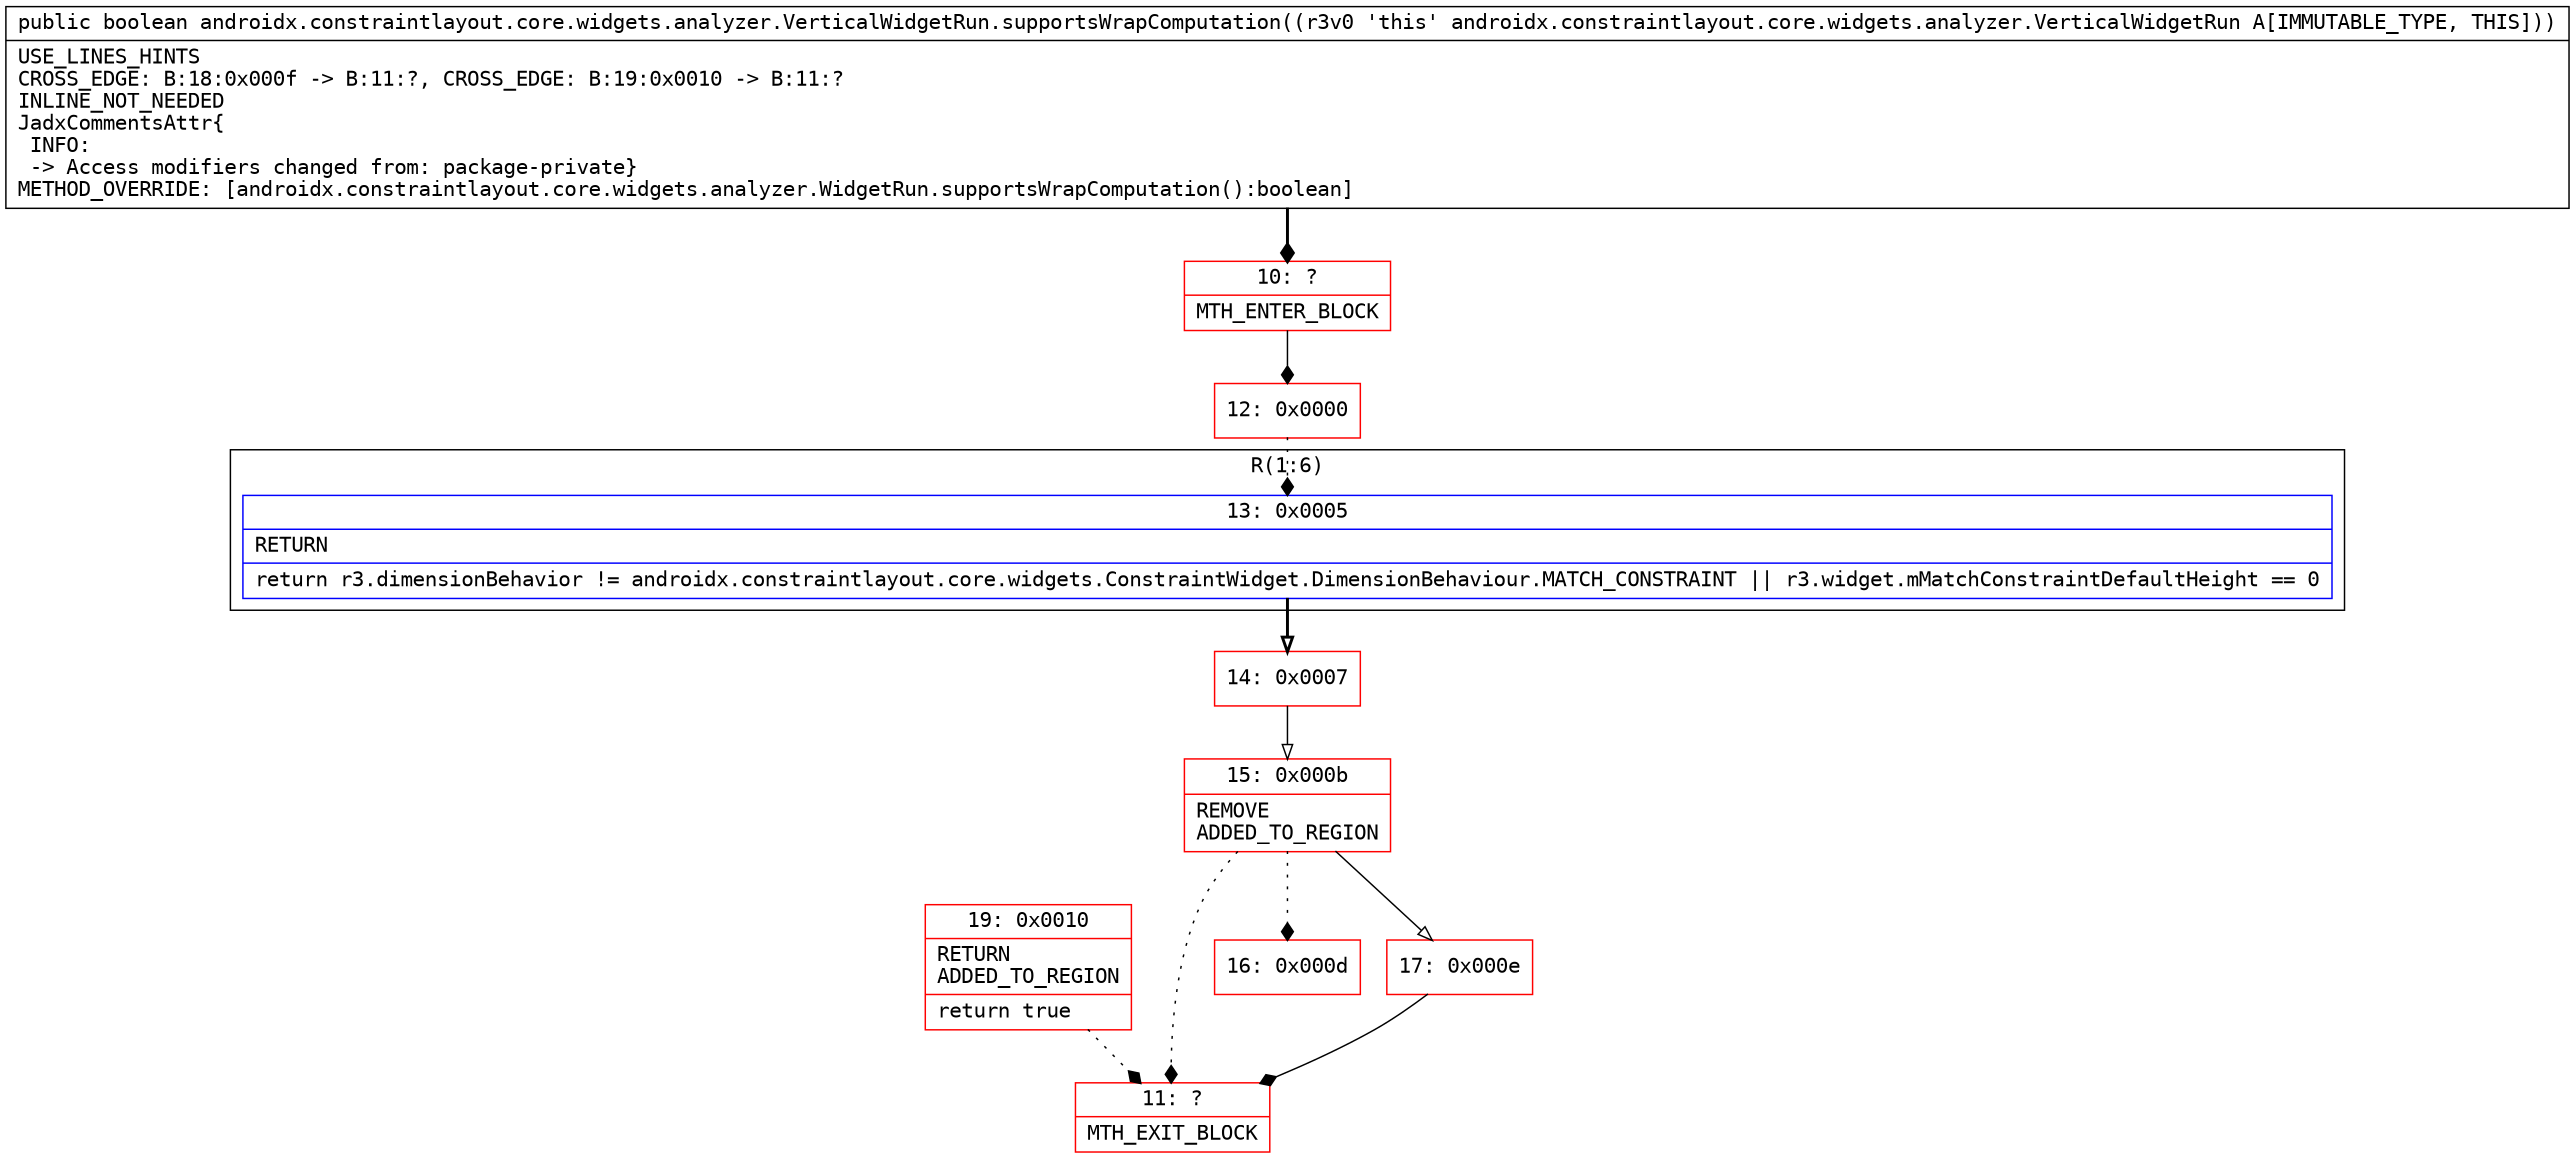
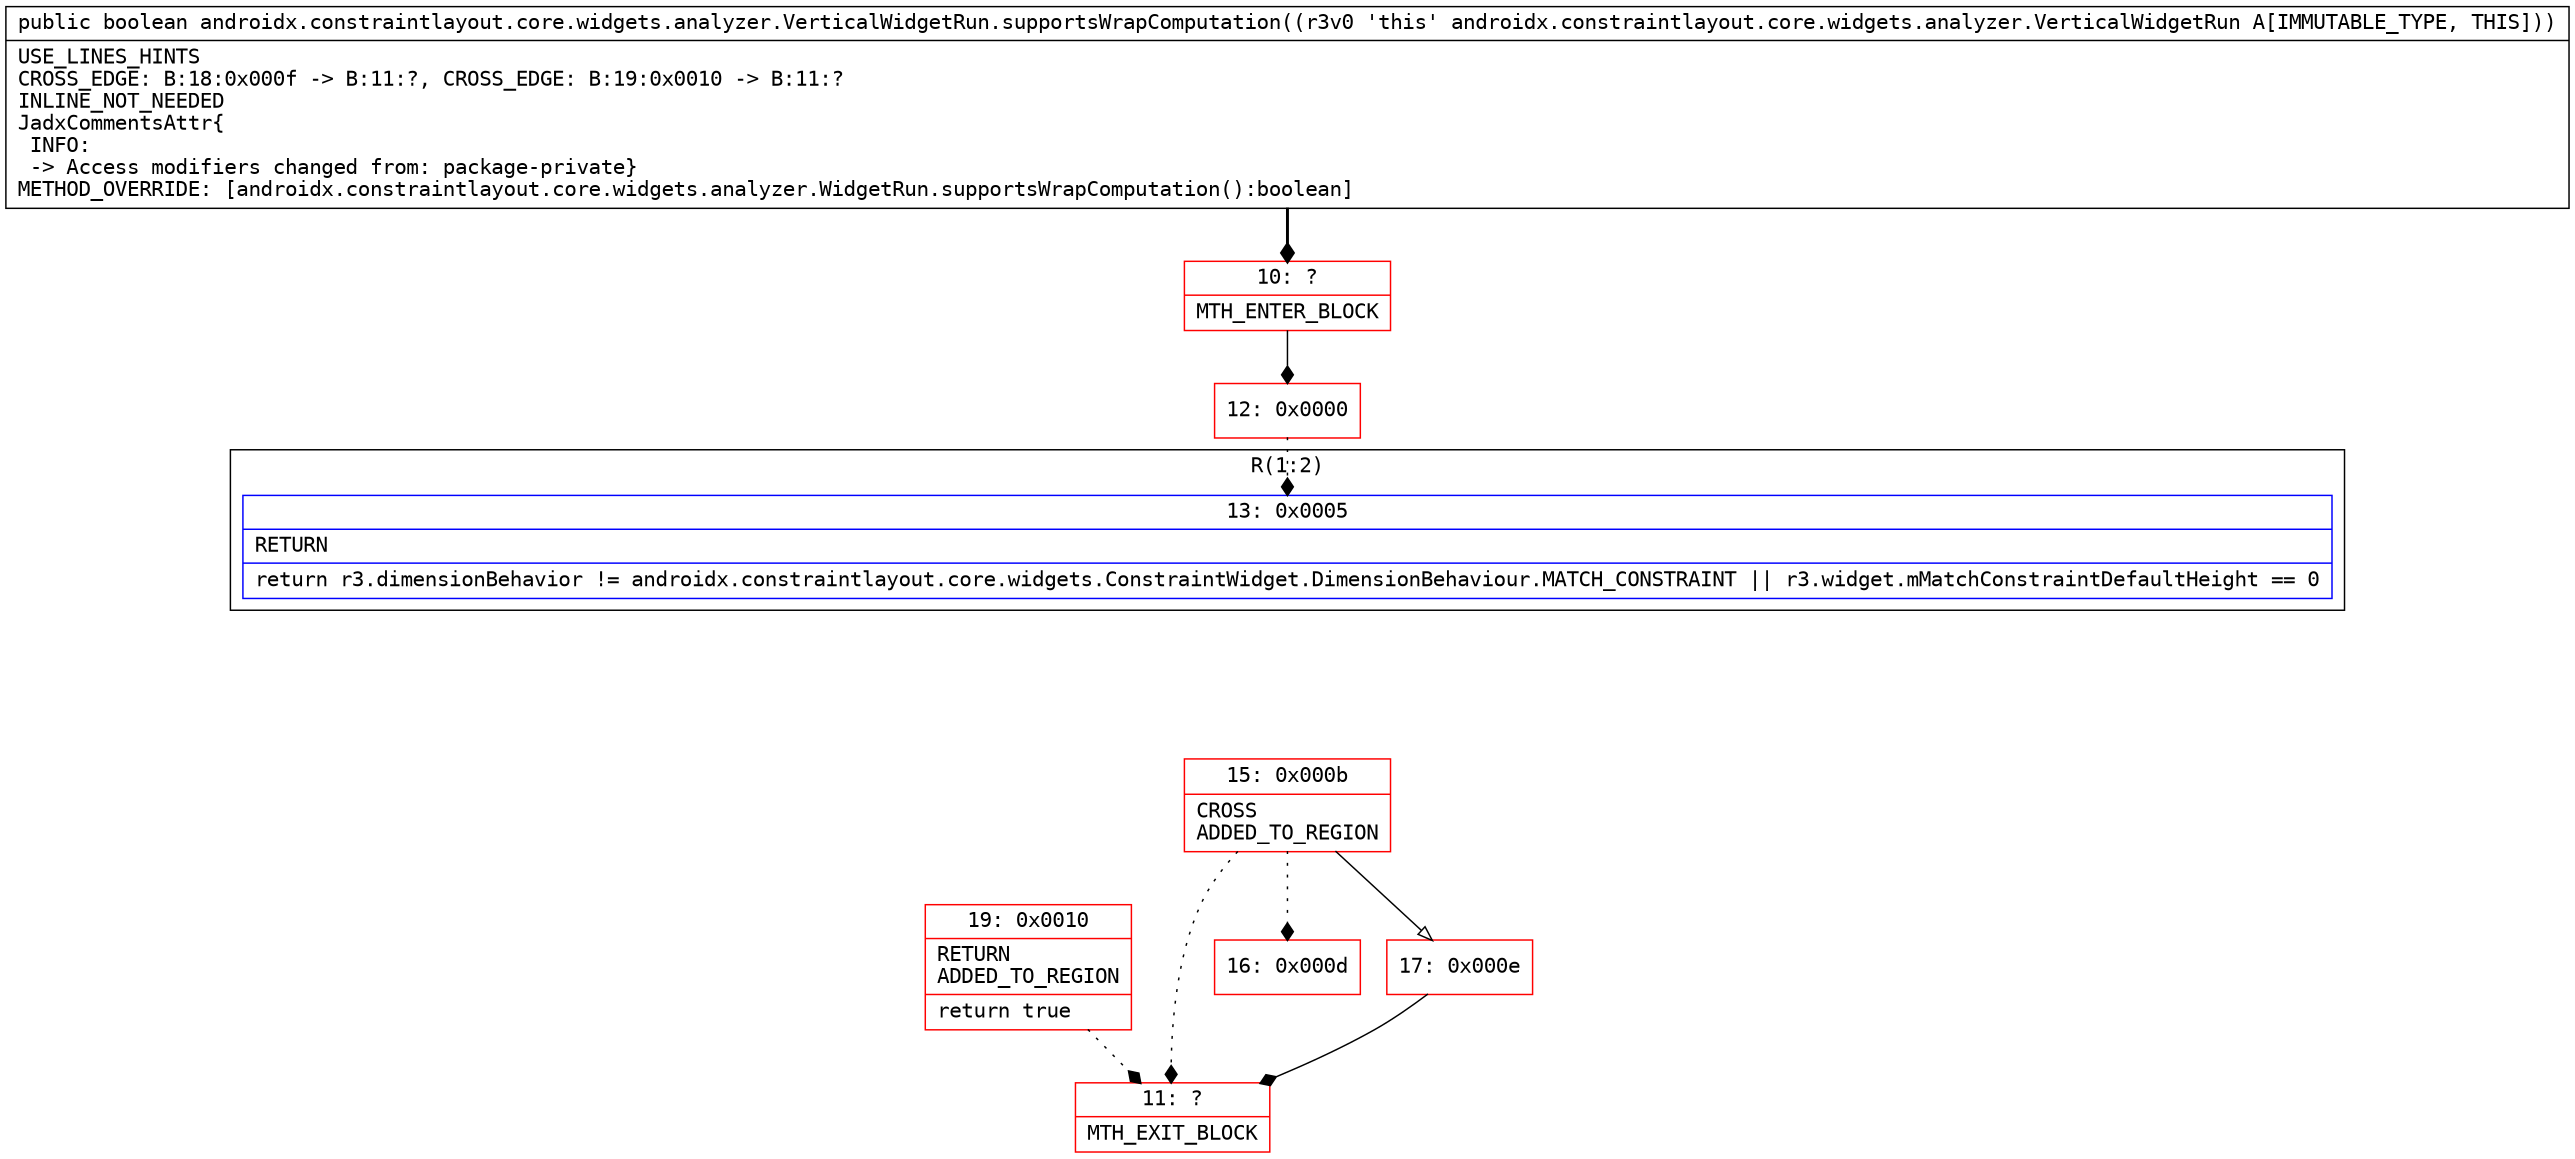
cluster "R(1:6)": label "R(1:6)" -> "R(1:2)"
node "14: 0x0007": removed
node "15: 0x000b": text "REMOVE" -> "CROSS"
